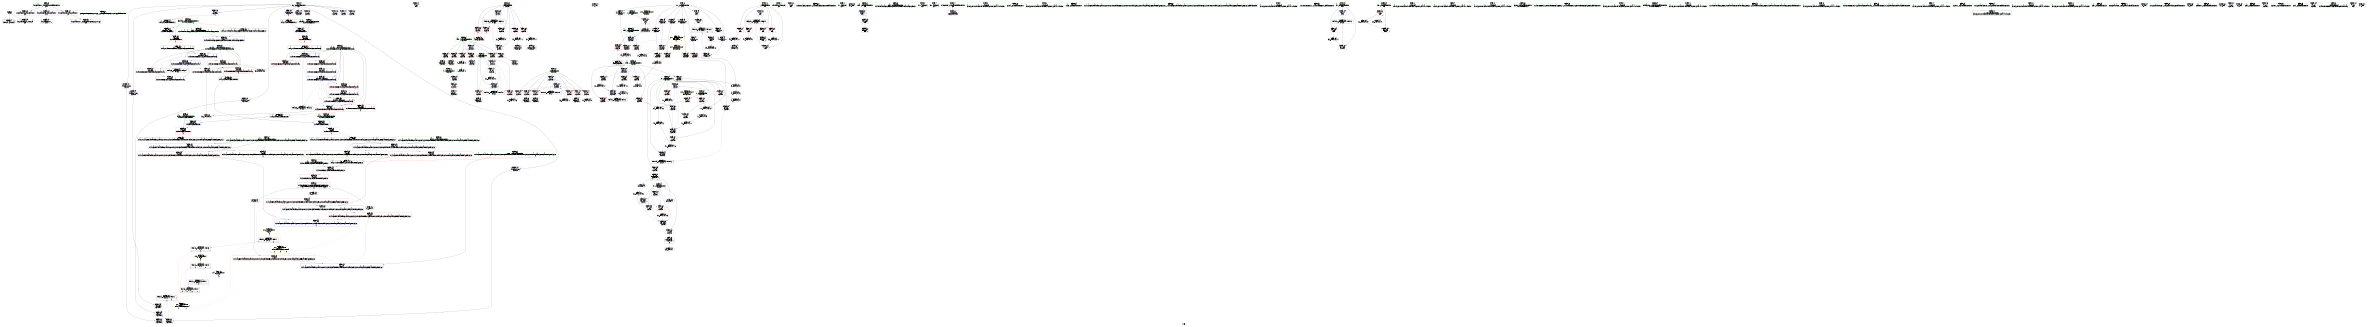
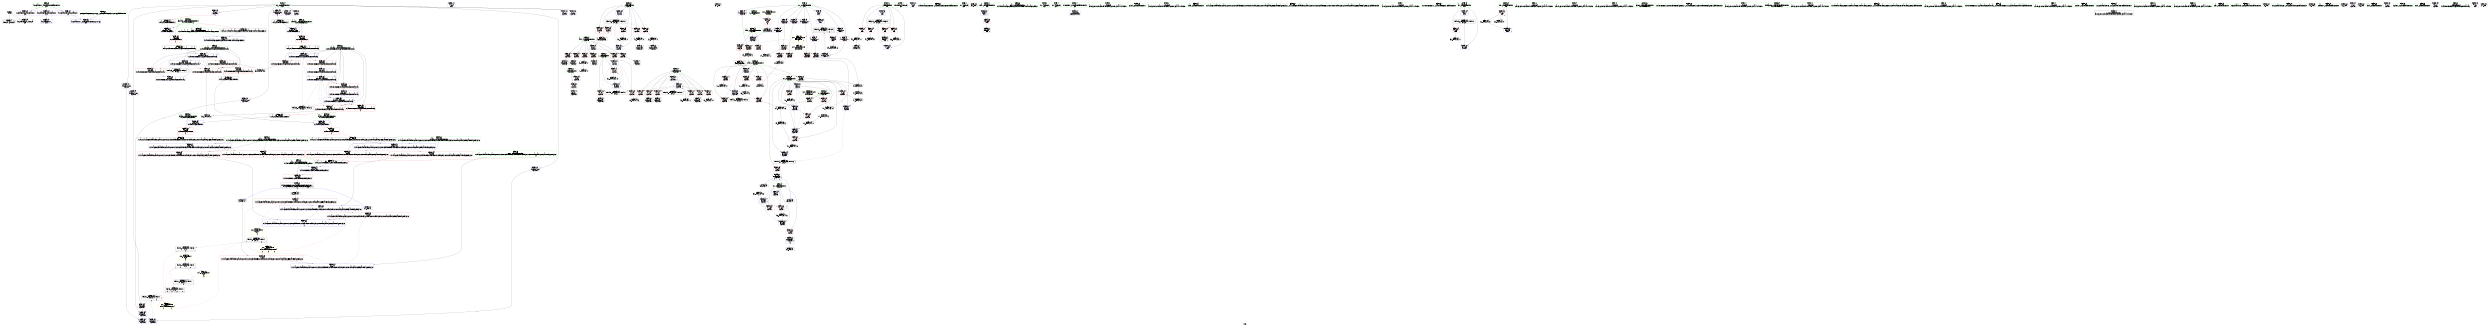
node "NodeID: 104": removed
